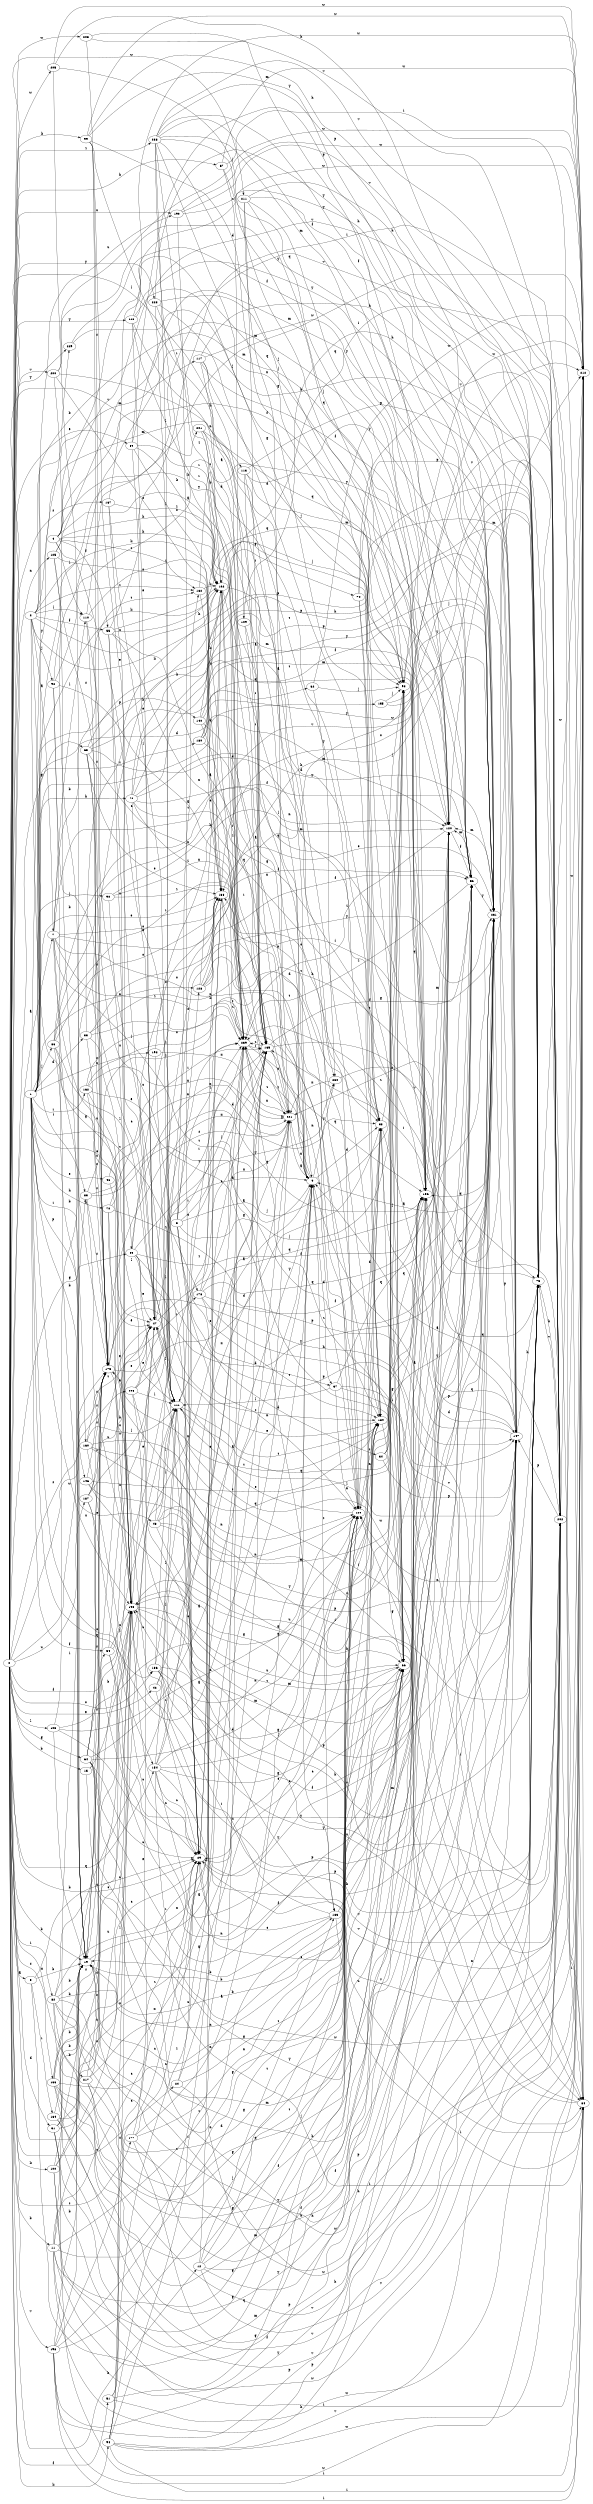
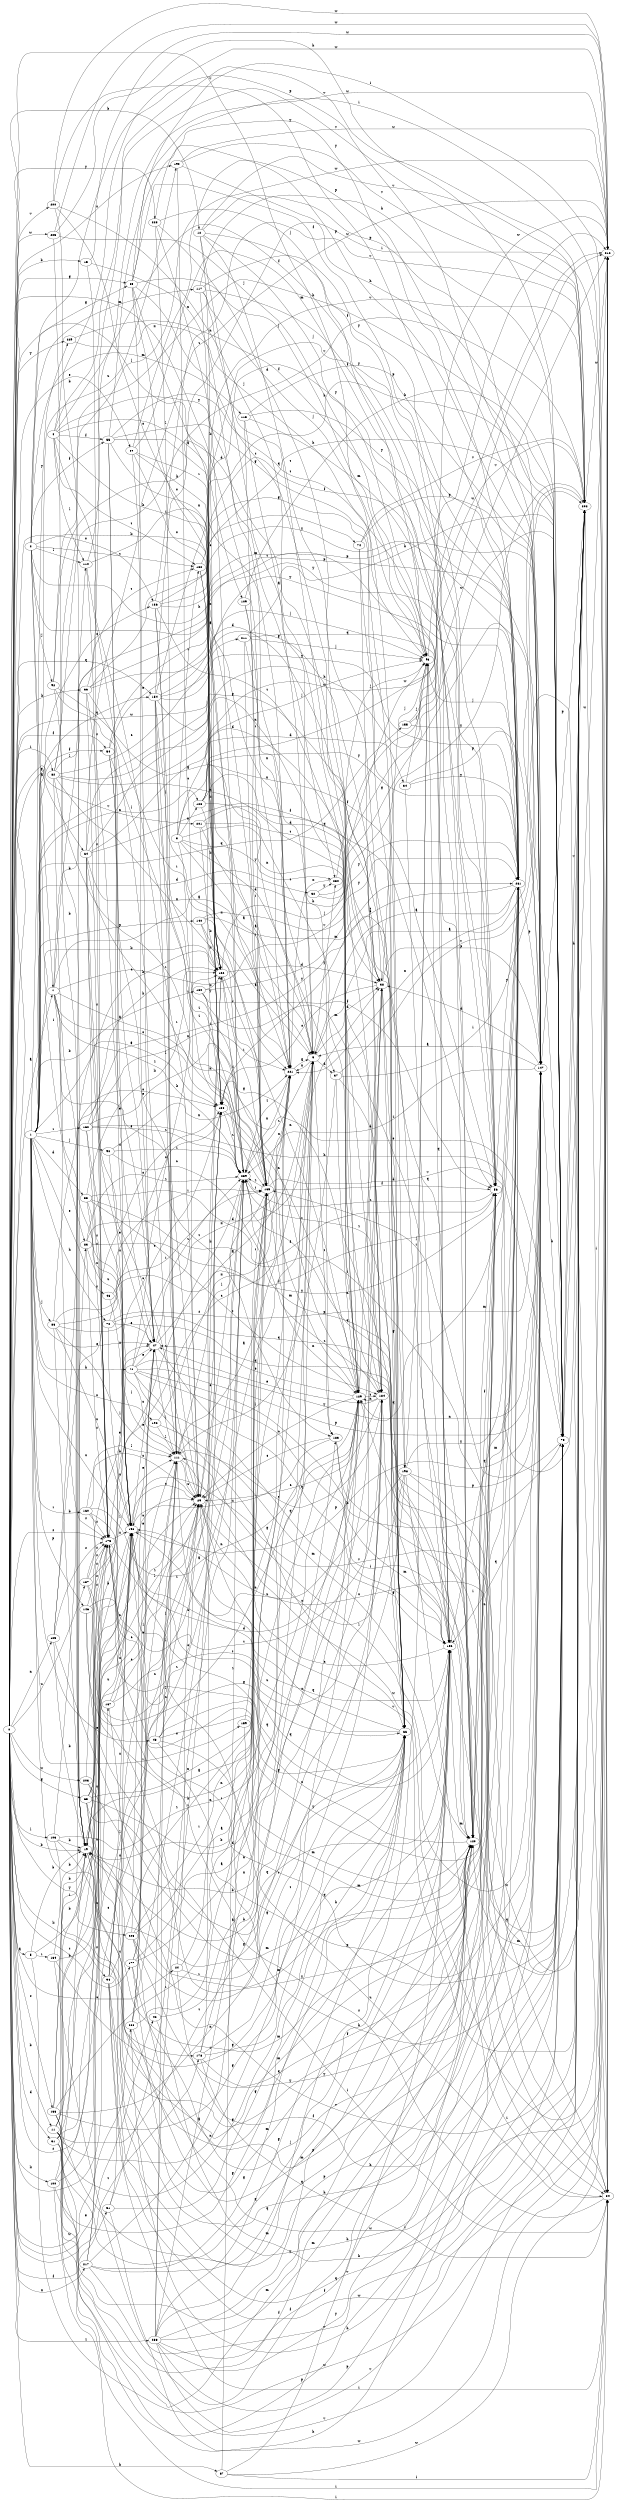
edge "211" -> "56": removed, label "f"
edge "182" -> "138": label "o" -> "y"
edge "90" -> "120": label "l" -> "m"
edge "162" -> "231": added, label "y"
edge "198" -> "38": reversed
node "159": added
edge "183" -> "19": removed, label "b"
